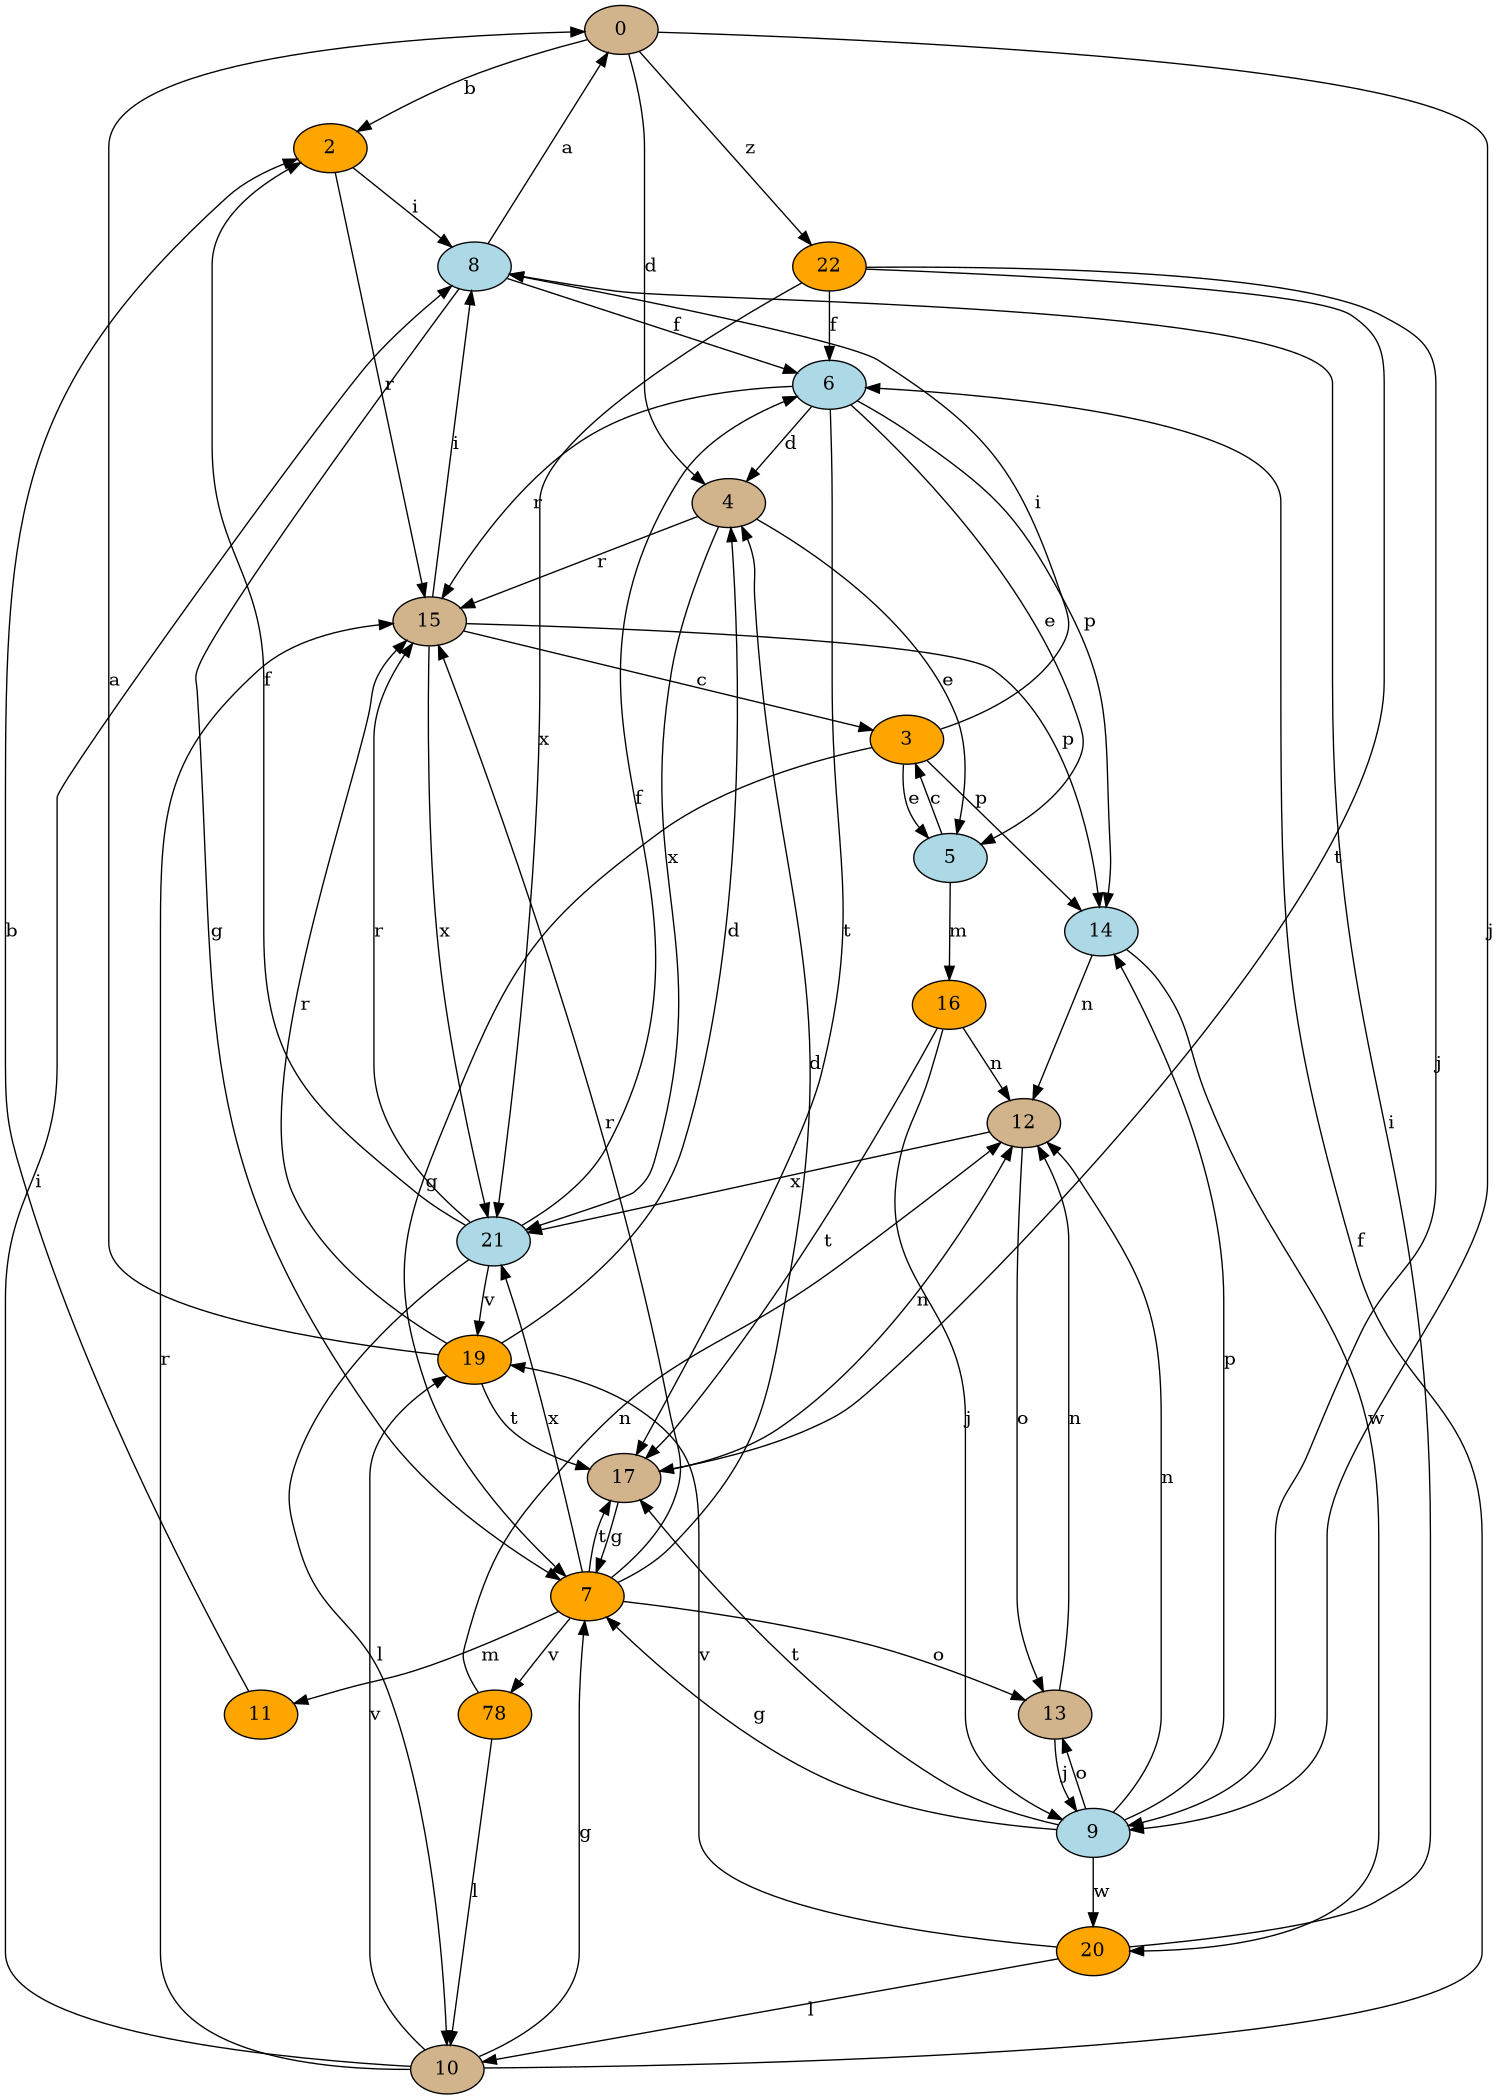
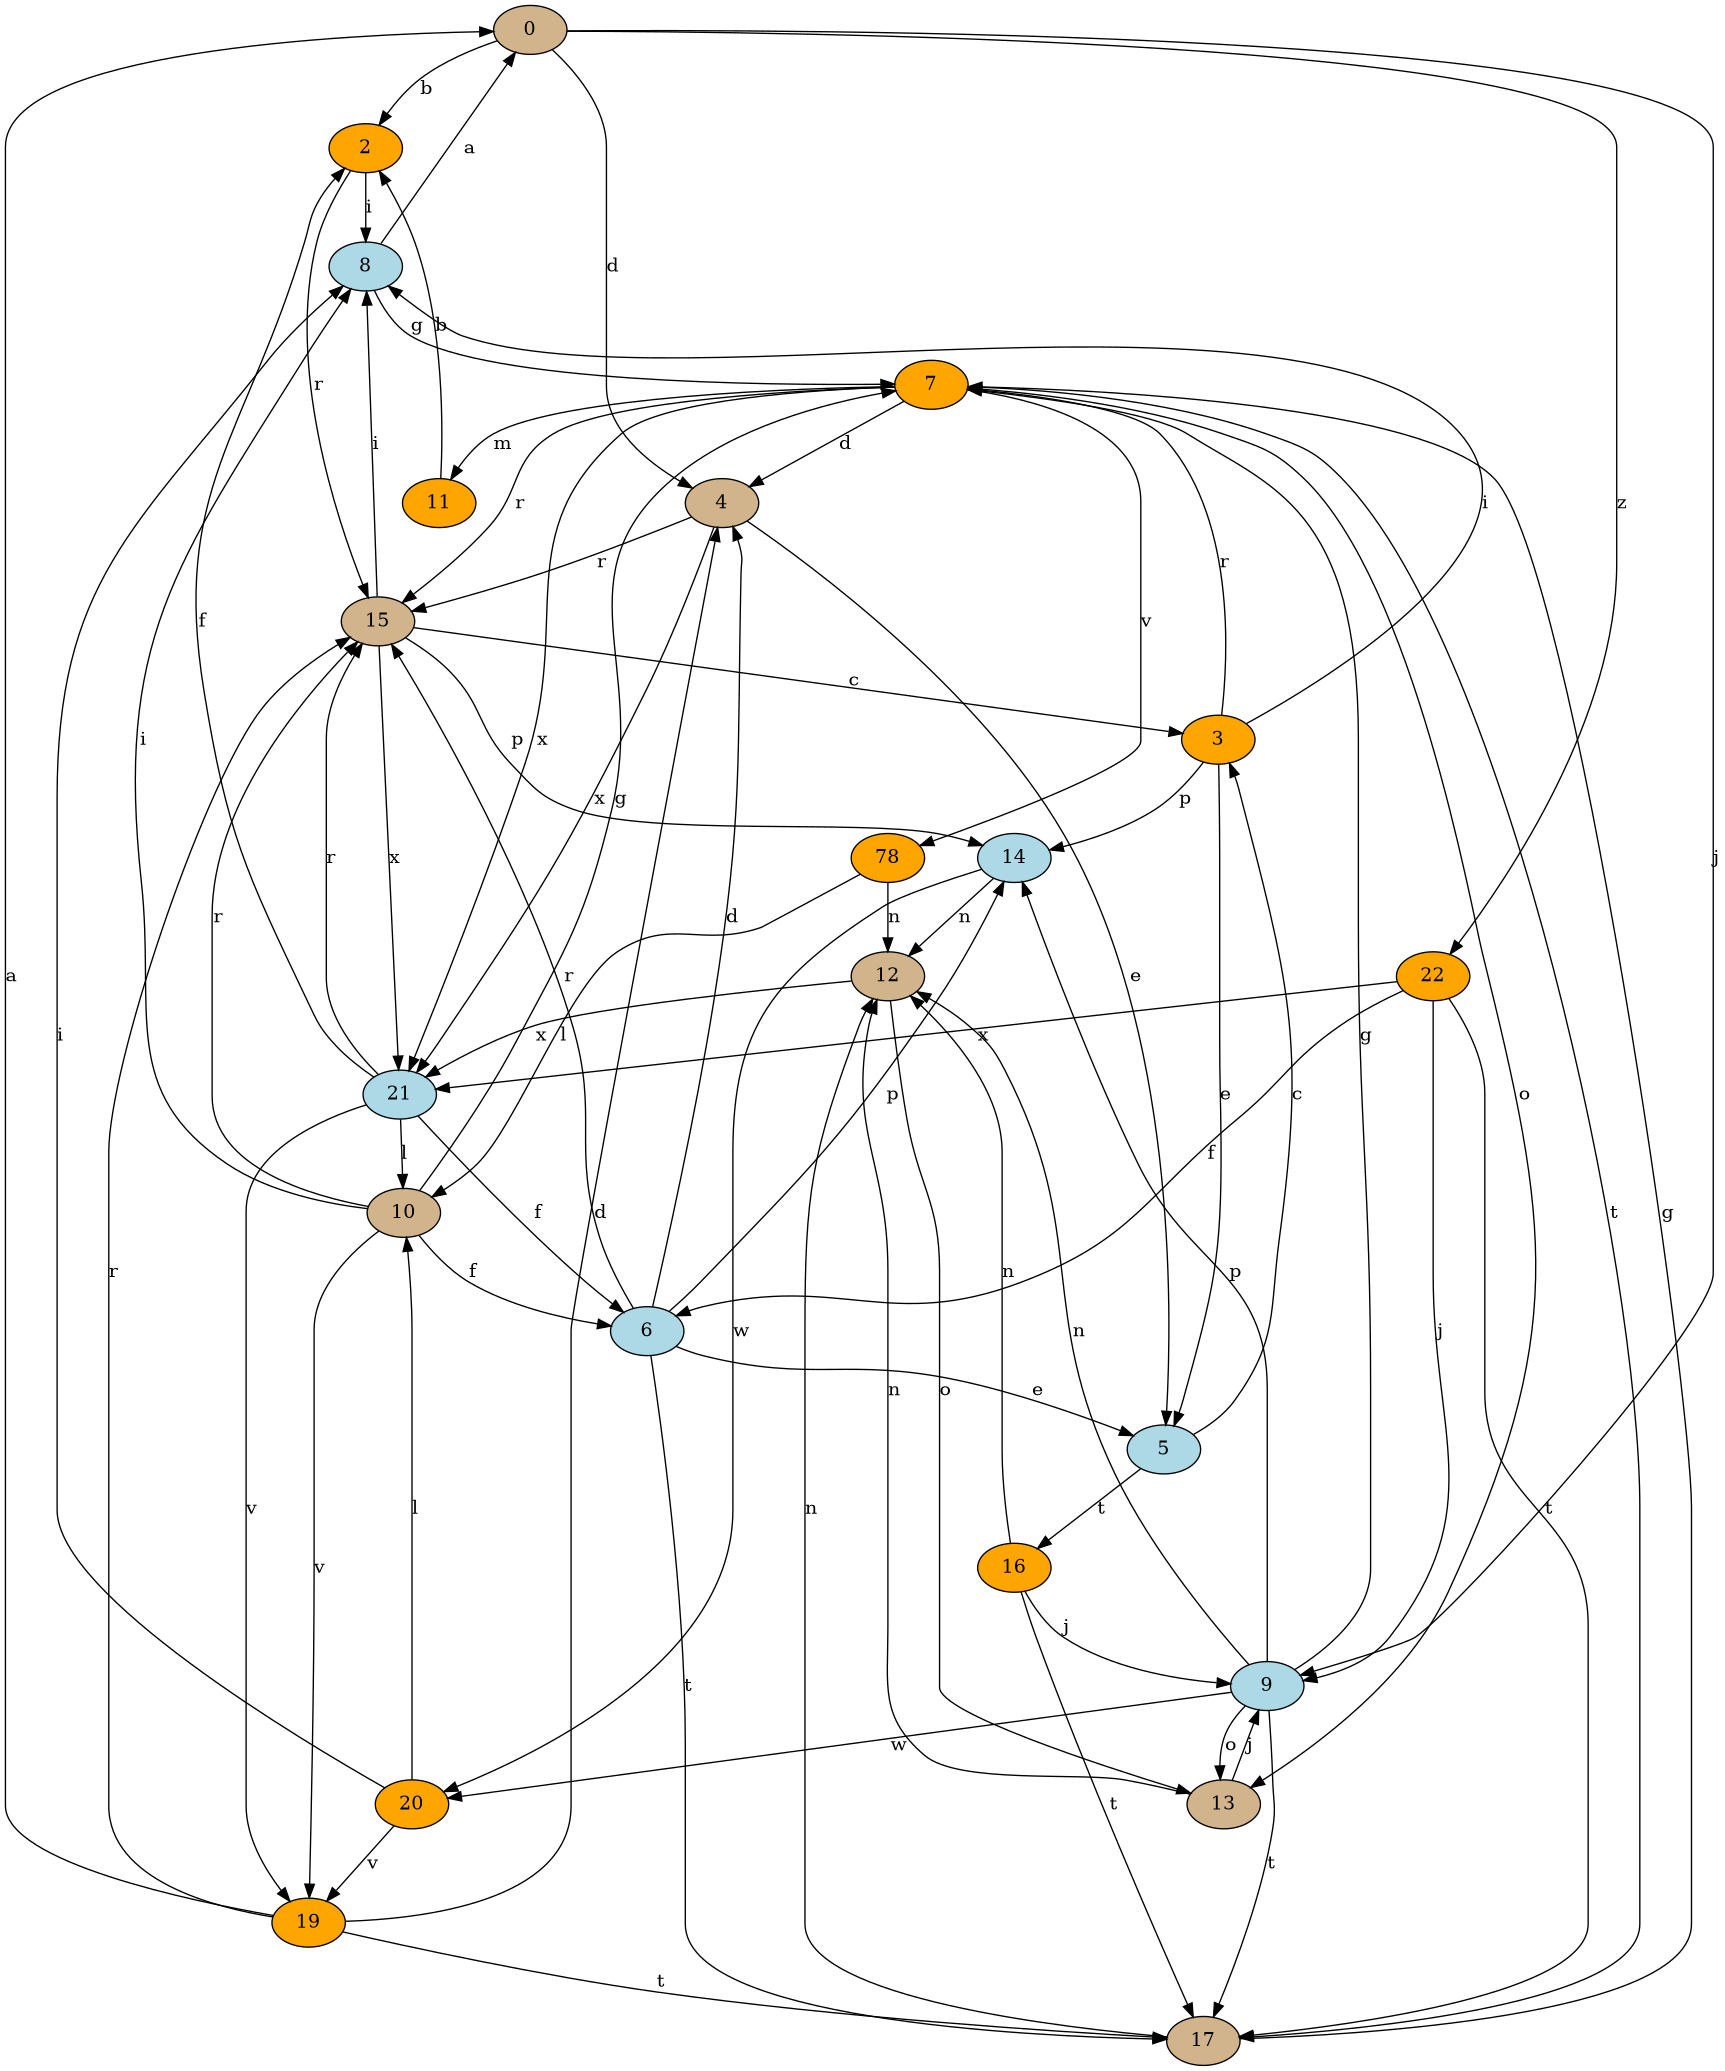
edge "8" -> "6": removed, label "f"
edge "5" -> "16": label "m" -> "t"
edge "3" -> "7": label "g" -> "r"
